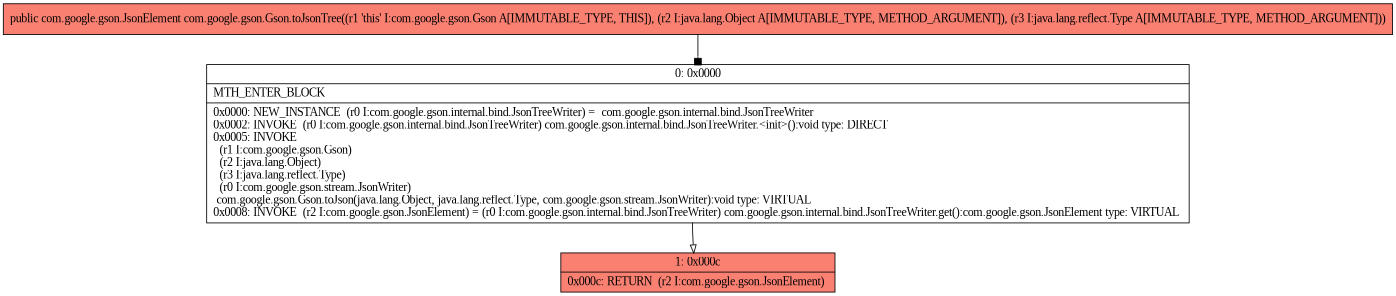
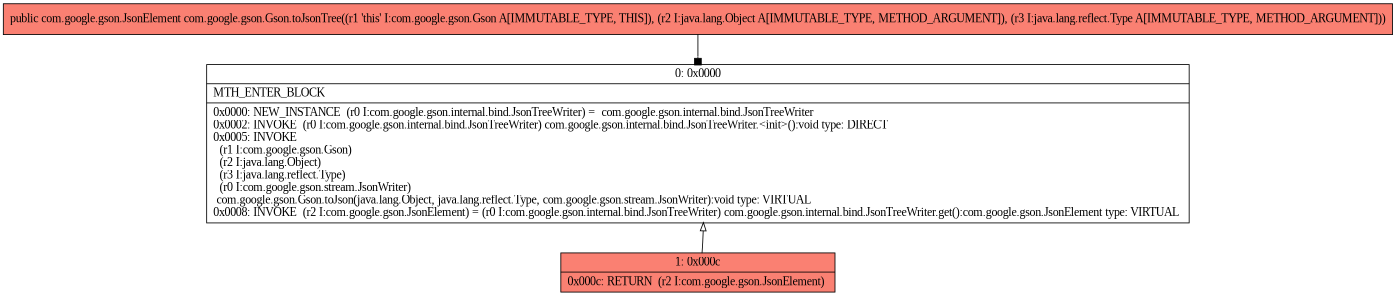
edge "0: 0x0000" -> "1: 0x000c": reversed
